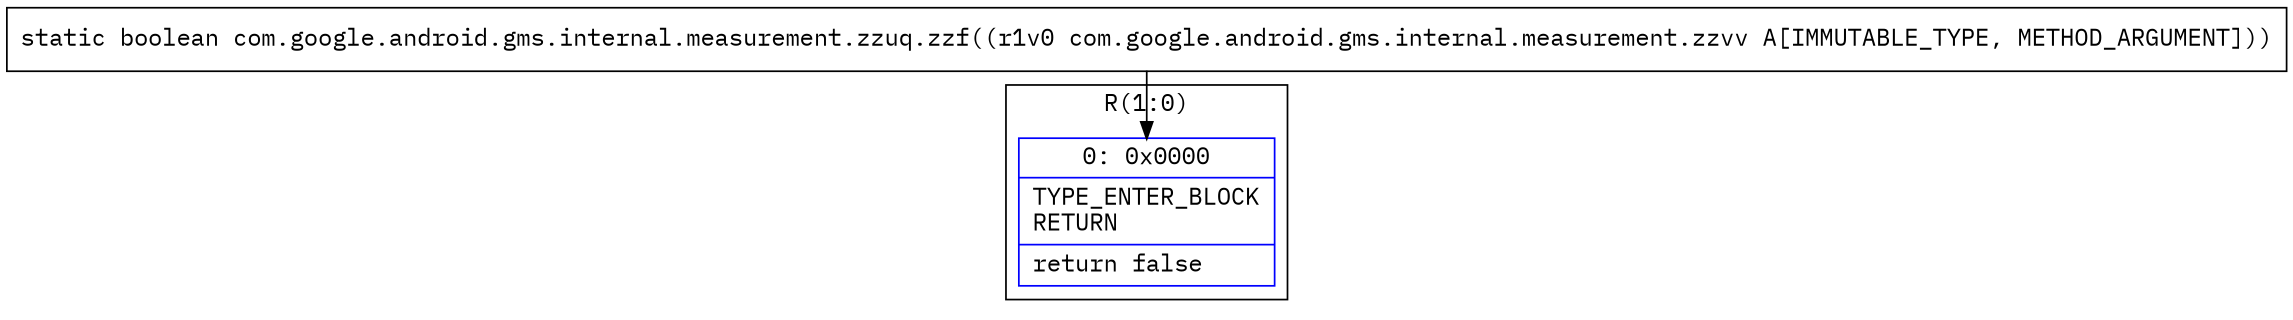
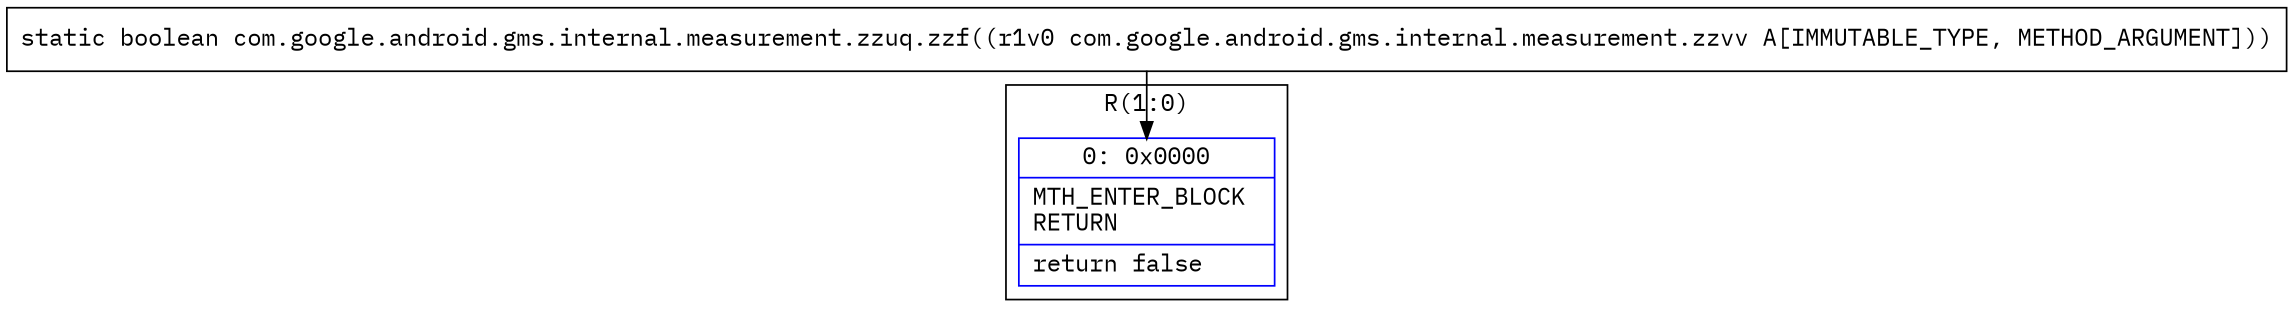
node "0: 0x0000": text "TYPE_ENTER_BLOCK" -> "MTH_ENTER_BLOCK"
